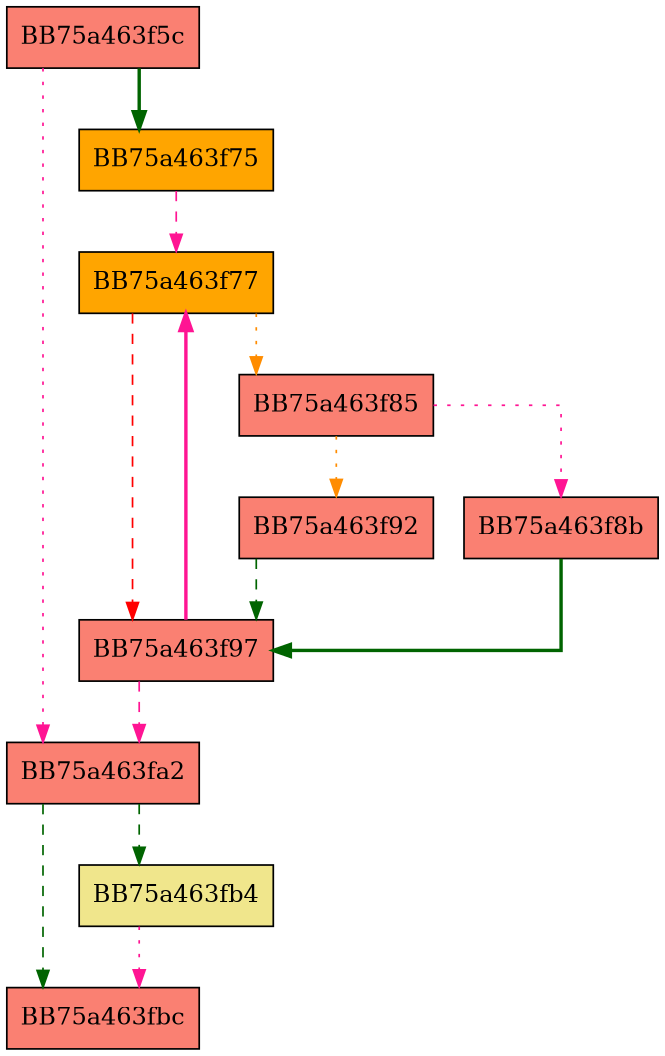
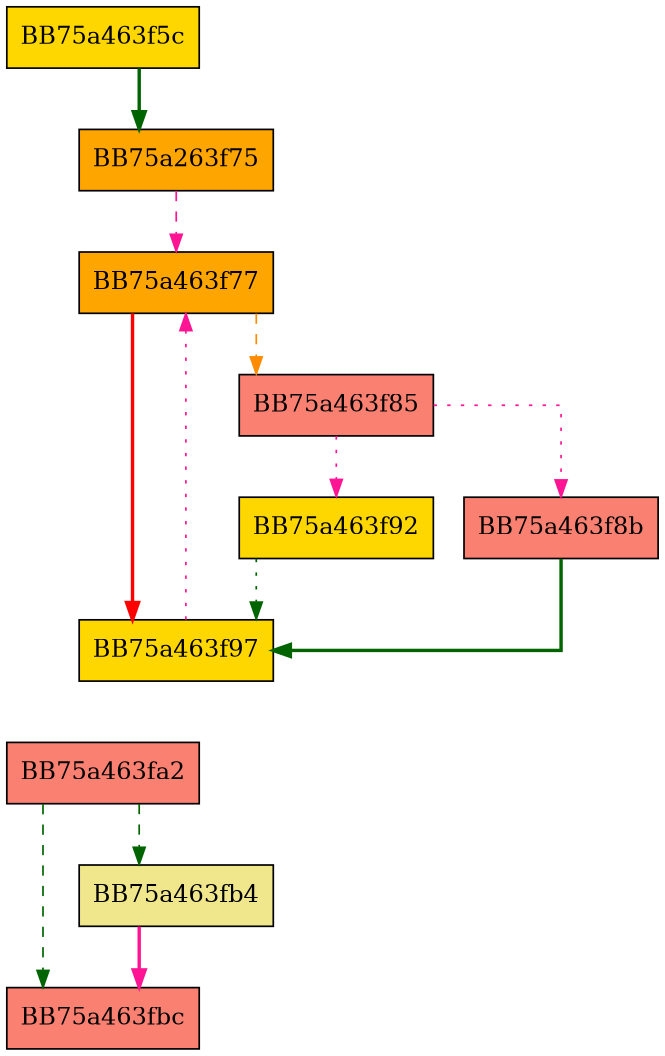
node "BB75a463f5c": fillcolor salmon -> gold
node "BB75a463f75": label "BB75a463f75" -> "BB75a263f75"
edge "BB75a463f77" -> "BB75a463f85": style dotted -> dashed
edge "BB75a463f5c" -> "BB75a463fa2": removed
edge "BB75a463f77" -> "BB75a463f97": style dashed -> bold
edge "BB75a463f85" -> "BB75a463f92": color darkorange -> deeppink
edge "BB75a463f97" -> "BB75a463f77": style bold -> dotted
node "BB75a463f92": fillcolor salmon -> gold
edge "BB75a463f92" -> "BB75a463f97": style dashed -> dotted
node "BB75a463f97": fillcolor salmon -> gold
edge "BB75a463f97" -> "BB75a463fa2": removed
edge "BB75a463fb4" -> "BB75a463fbc": style dotted -> bold
